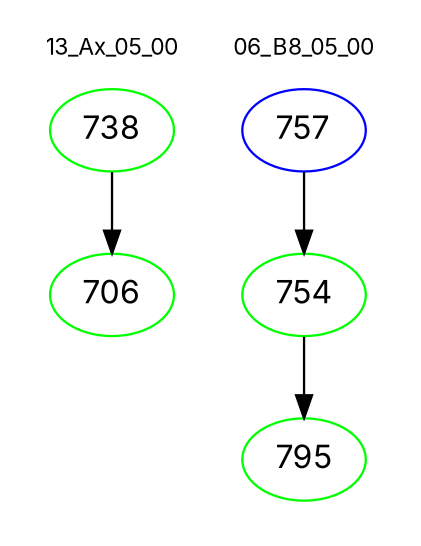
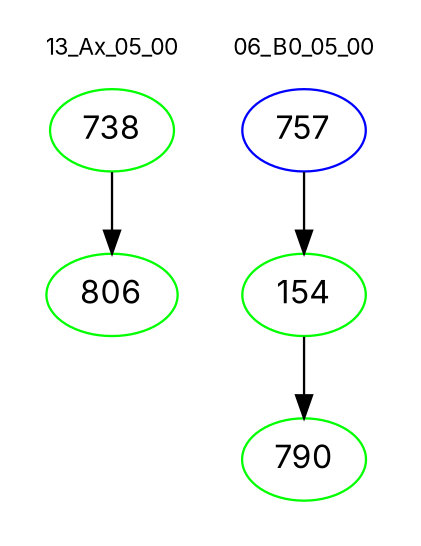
cluster "06_B8_05_00": label "06_B8_05_00" -> "06_B0_05_00"
node "706": label "706" -> "806"
node "754": label "754" -> "154"
node "795": label "795" -> "790"
